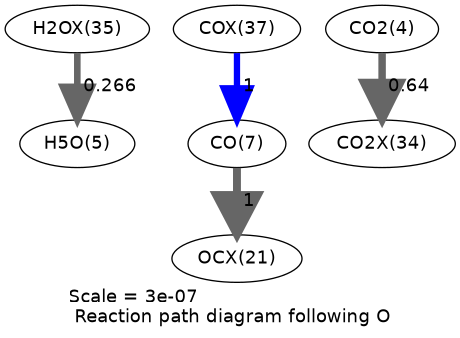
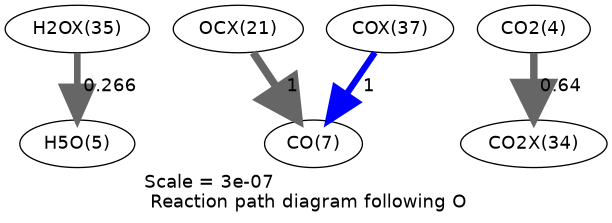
edge "CO(7)" -> "OCX(21)": reversed
